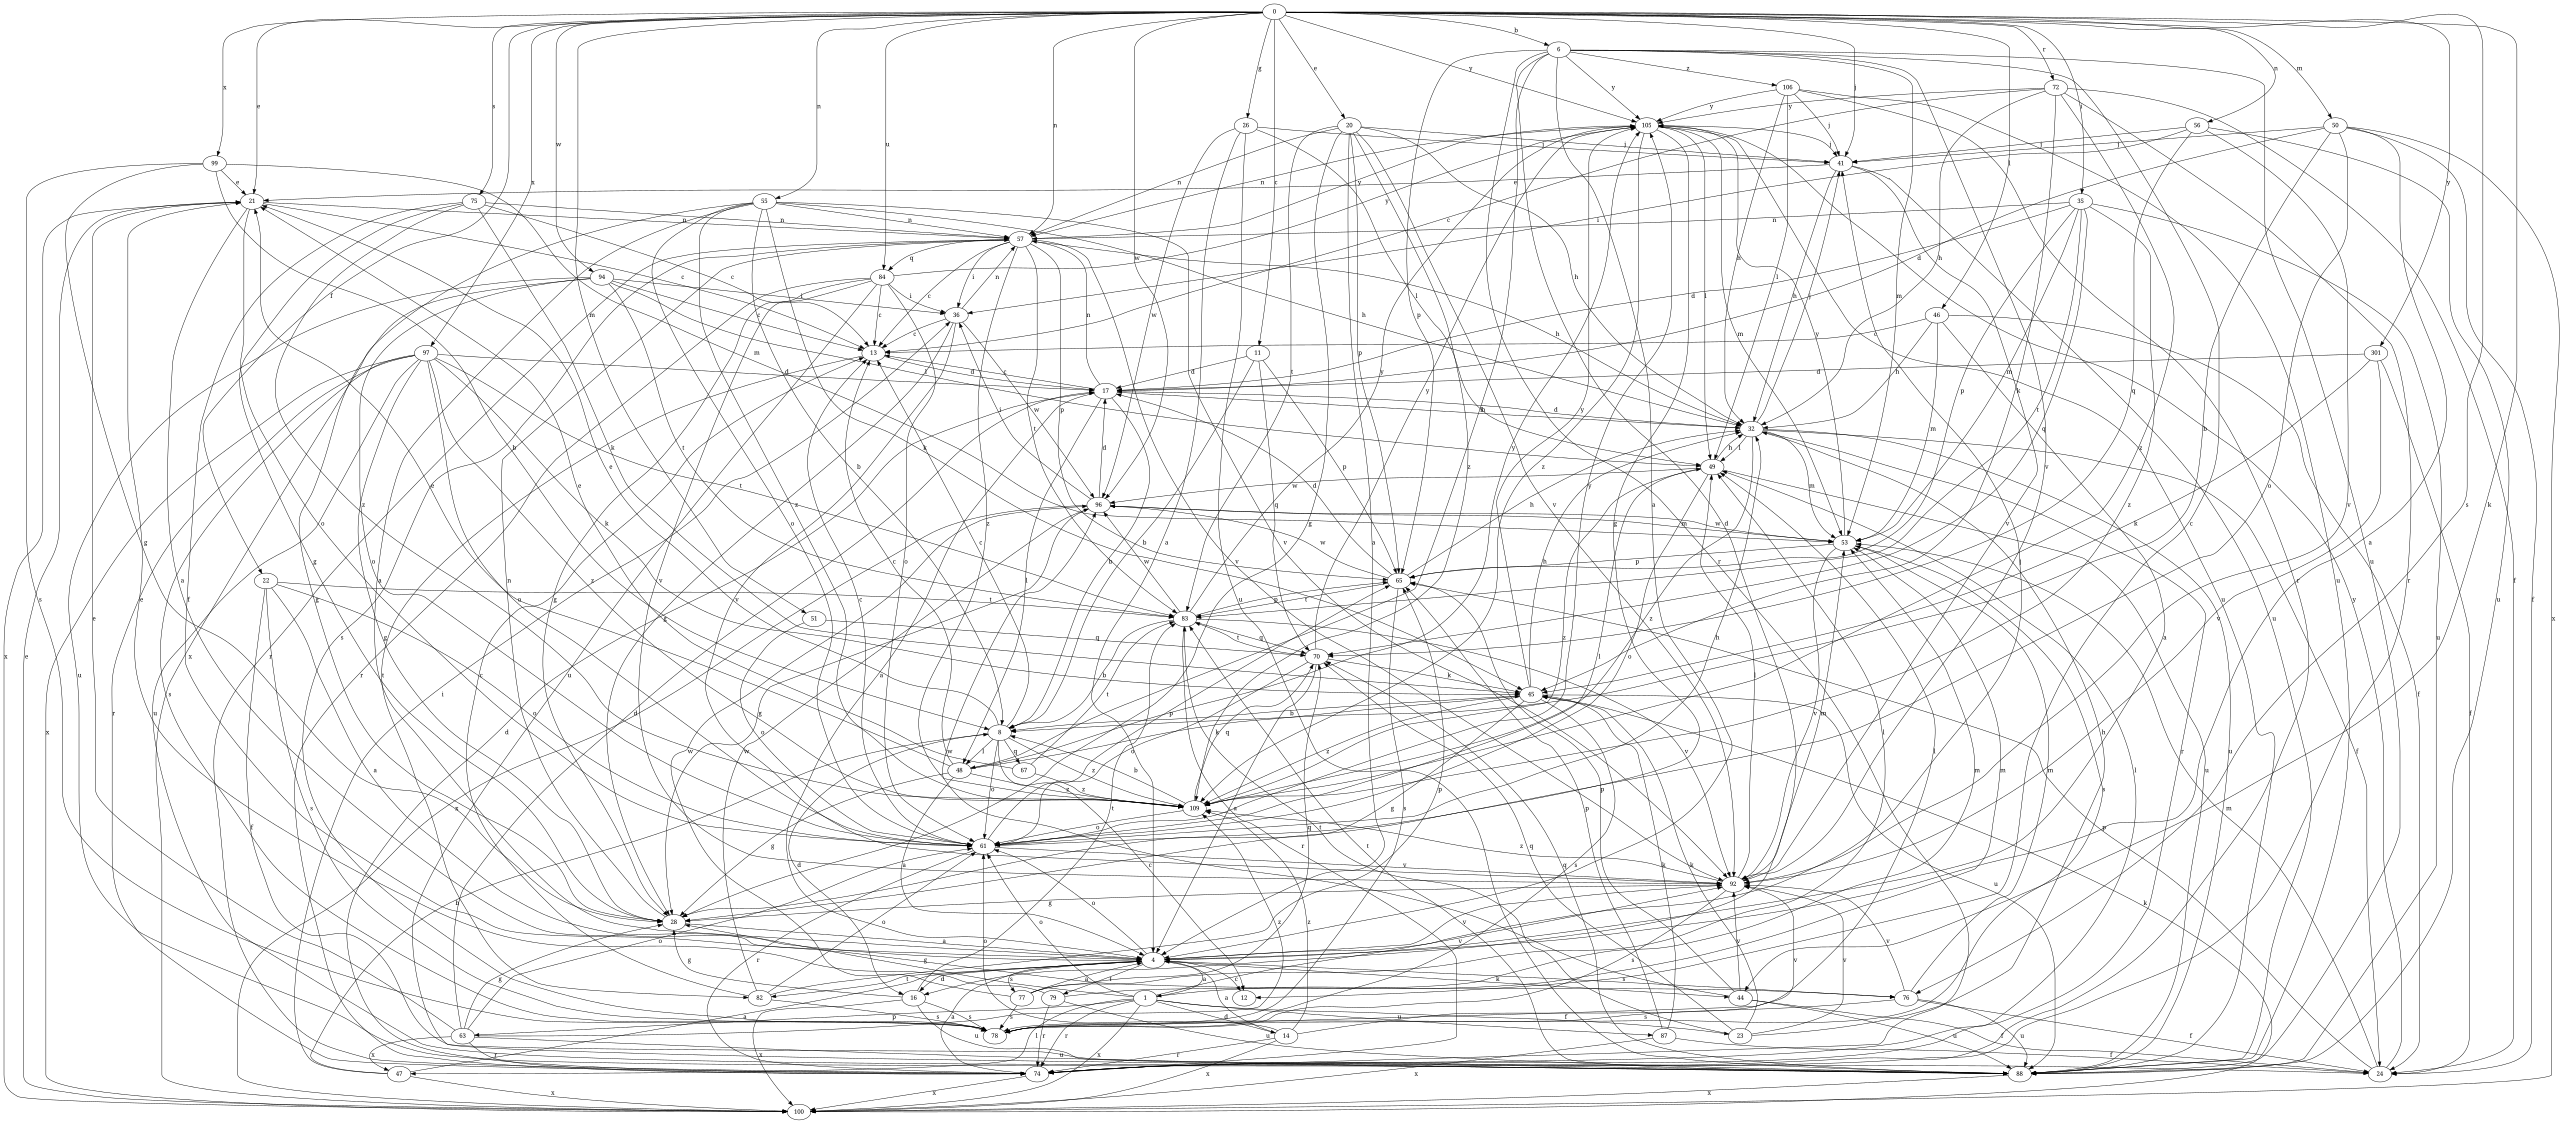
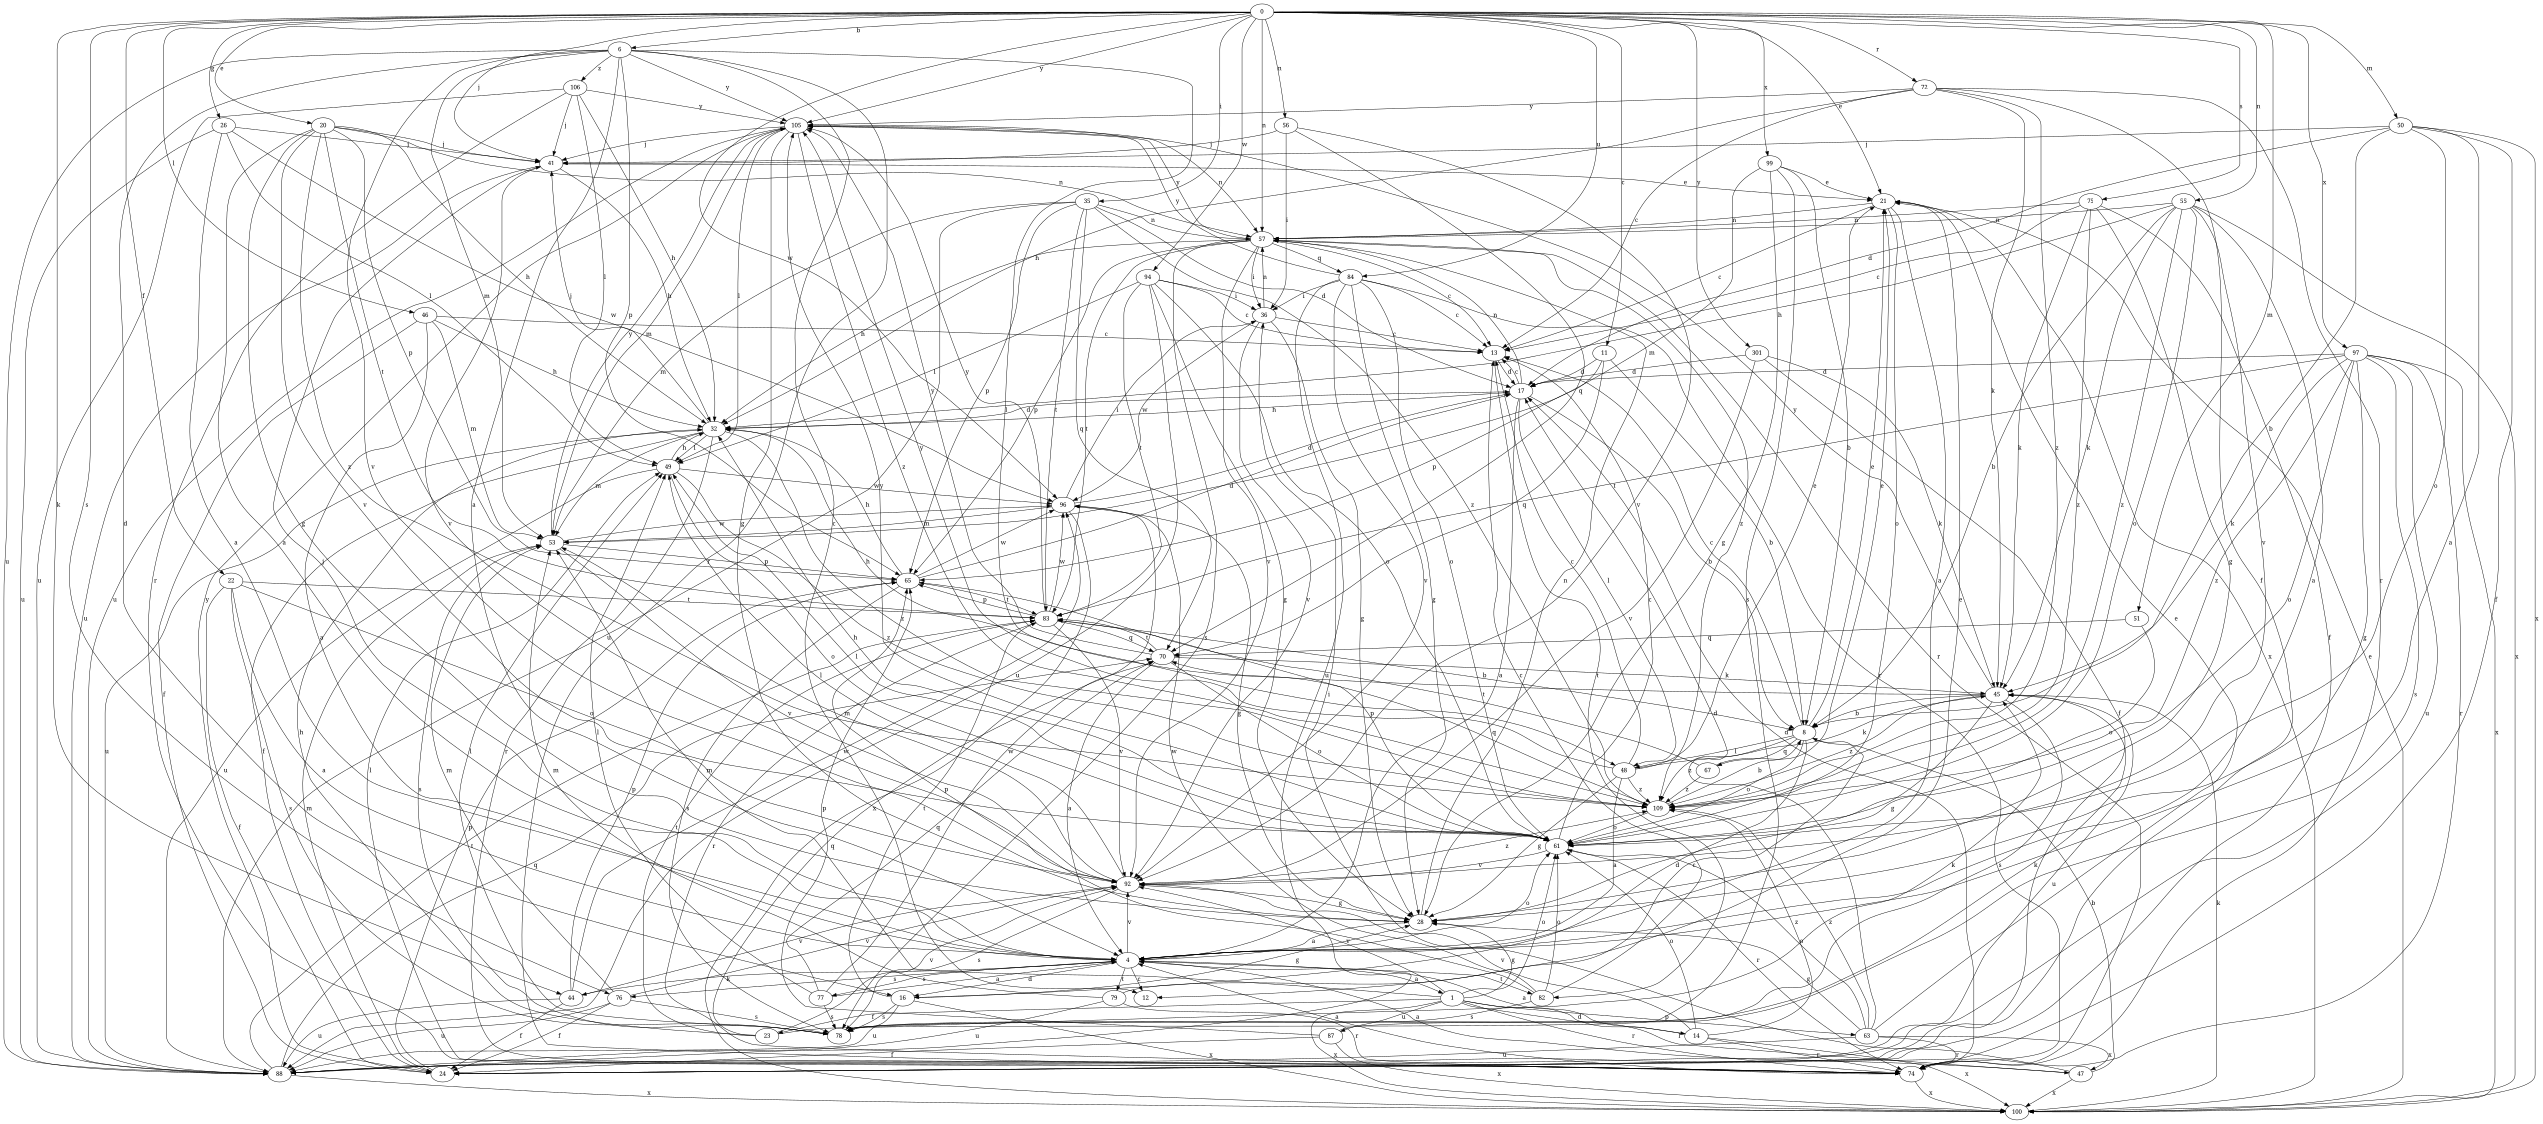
edge "56" -> "88": removed, label "u"
edge "75" -> "76": now "75" -> "24"
